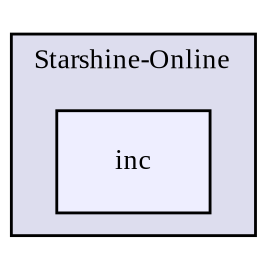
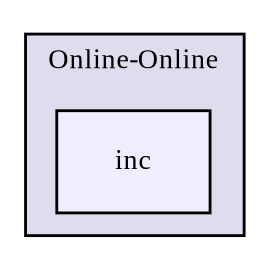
cluster "Starshine-Online": label "Starshine-Online" -> "Online-Online"
